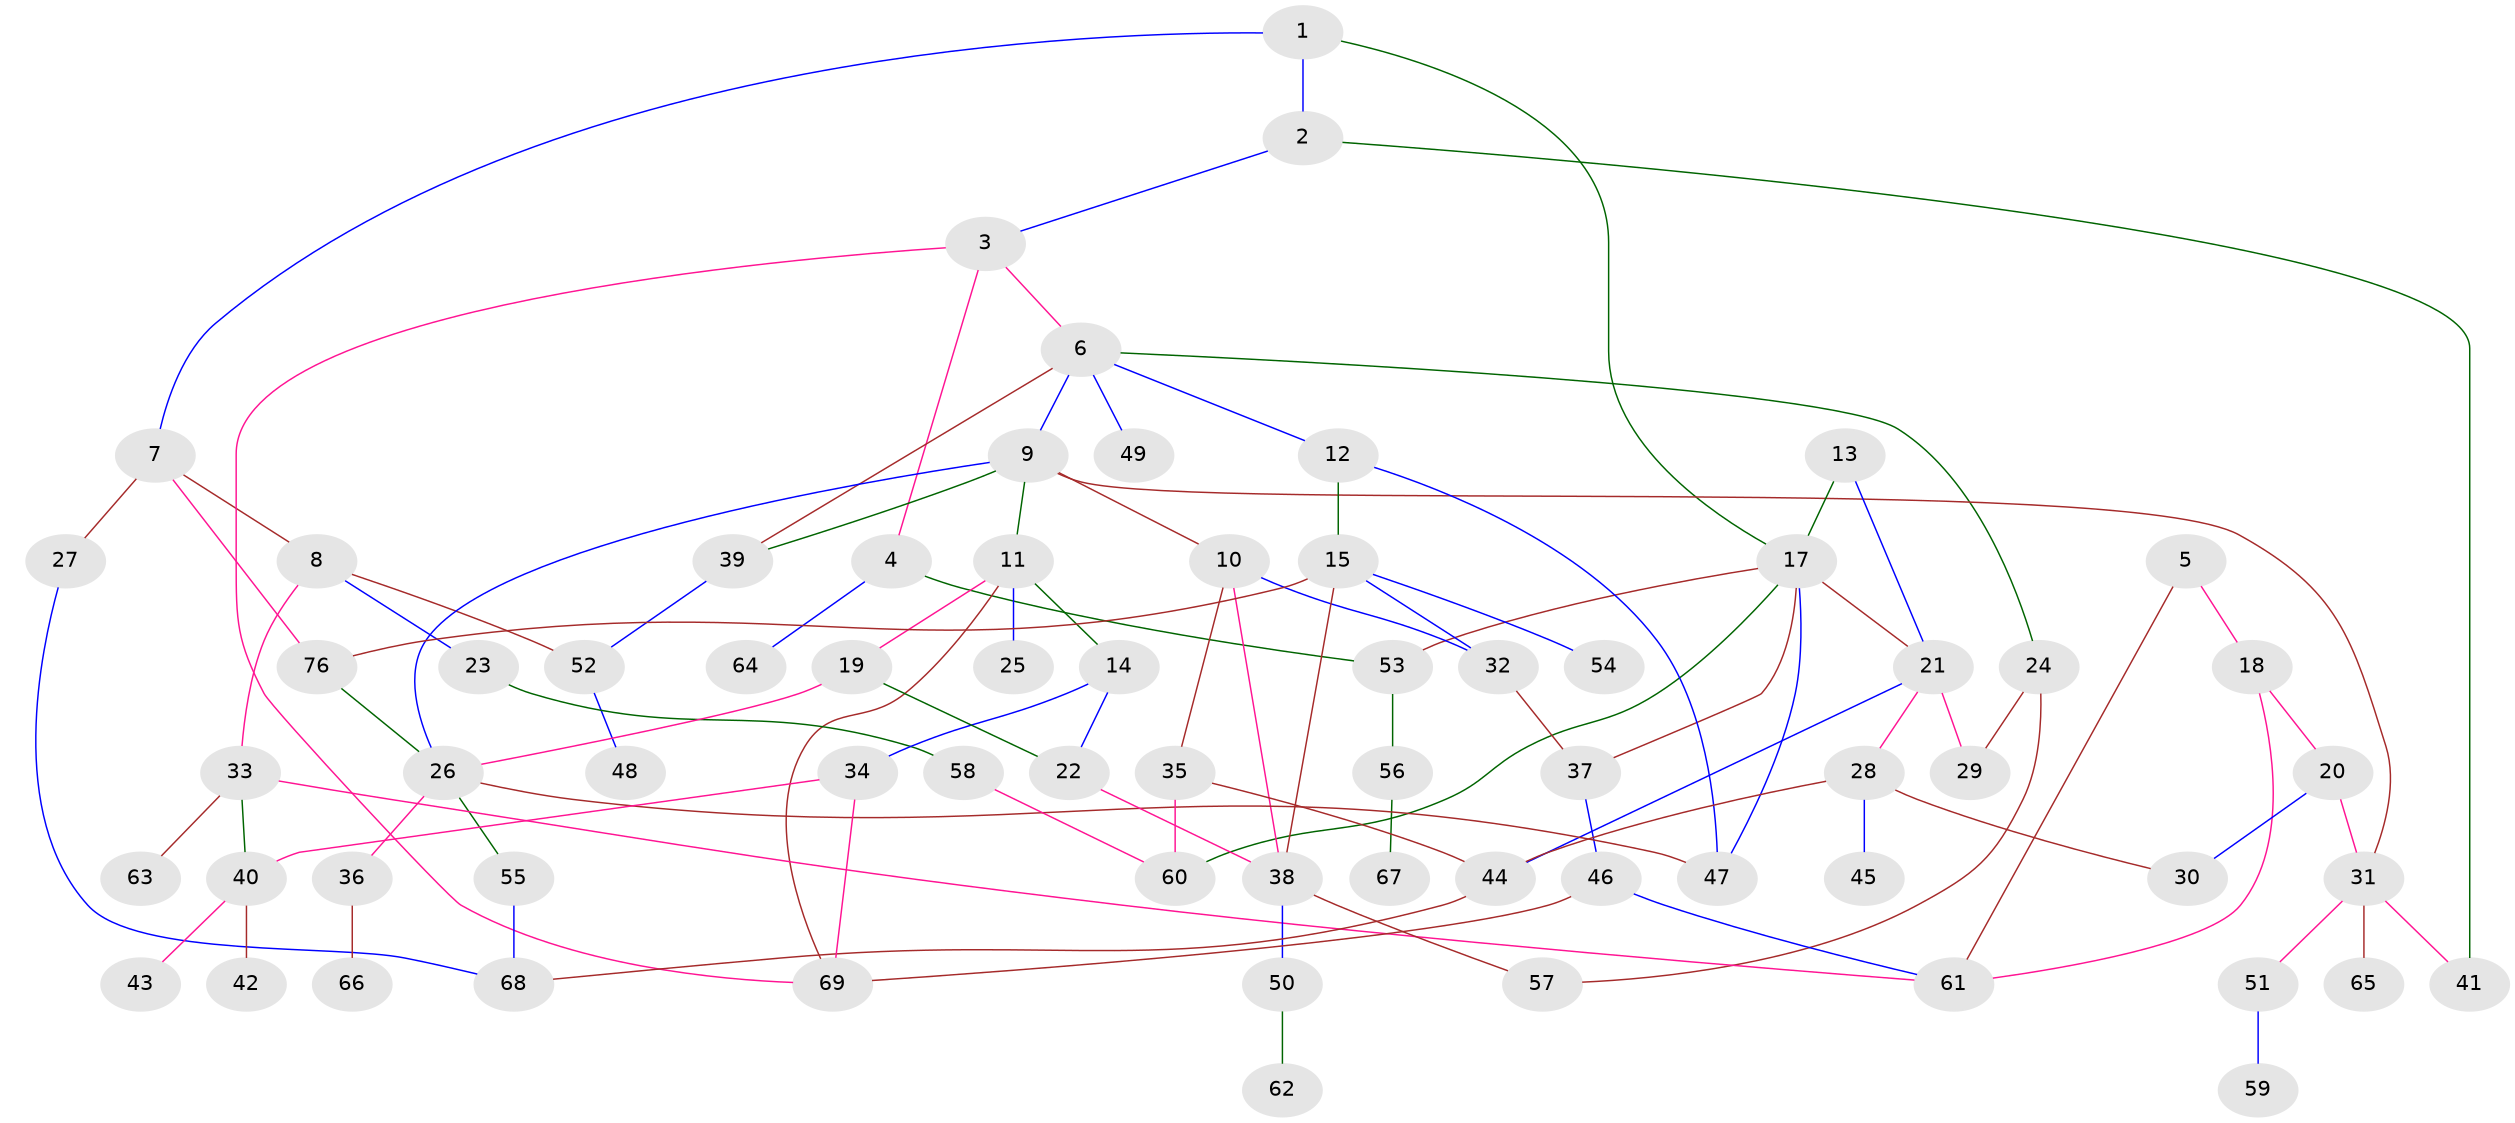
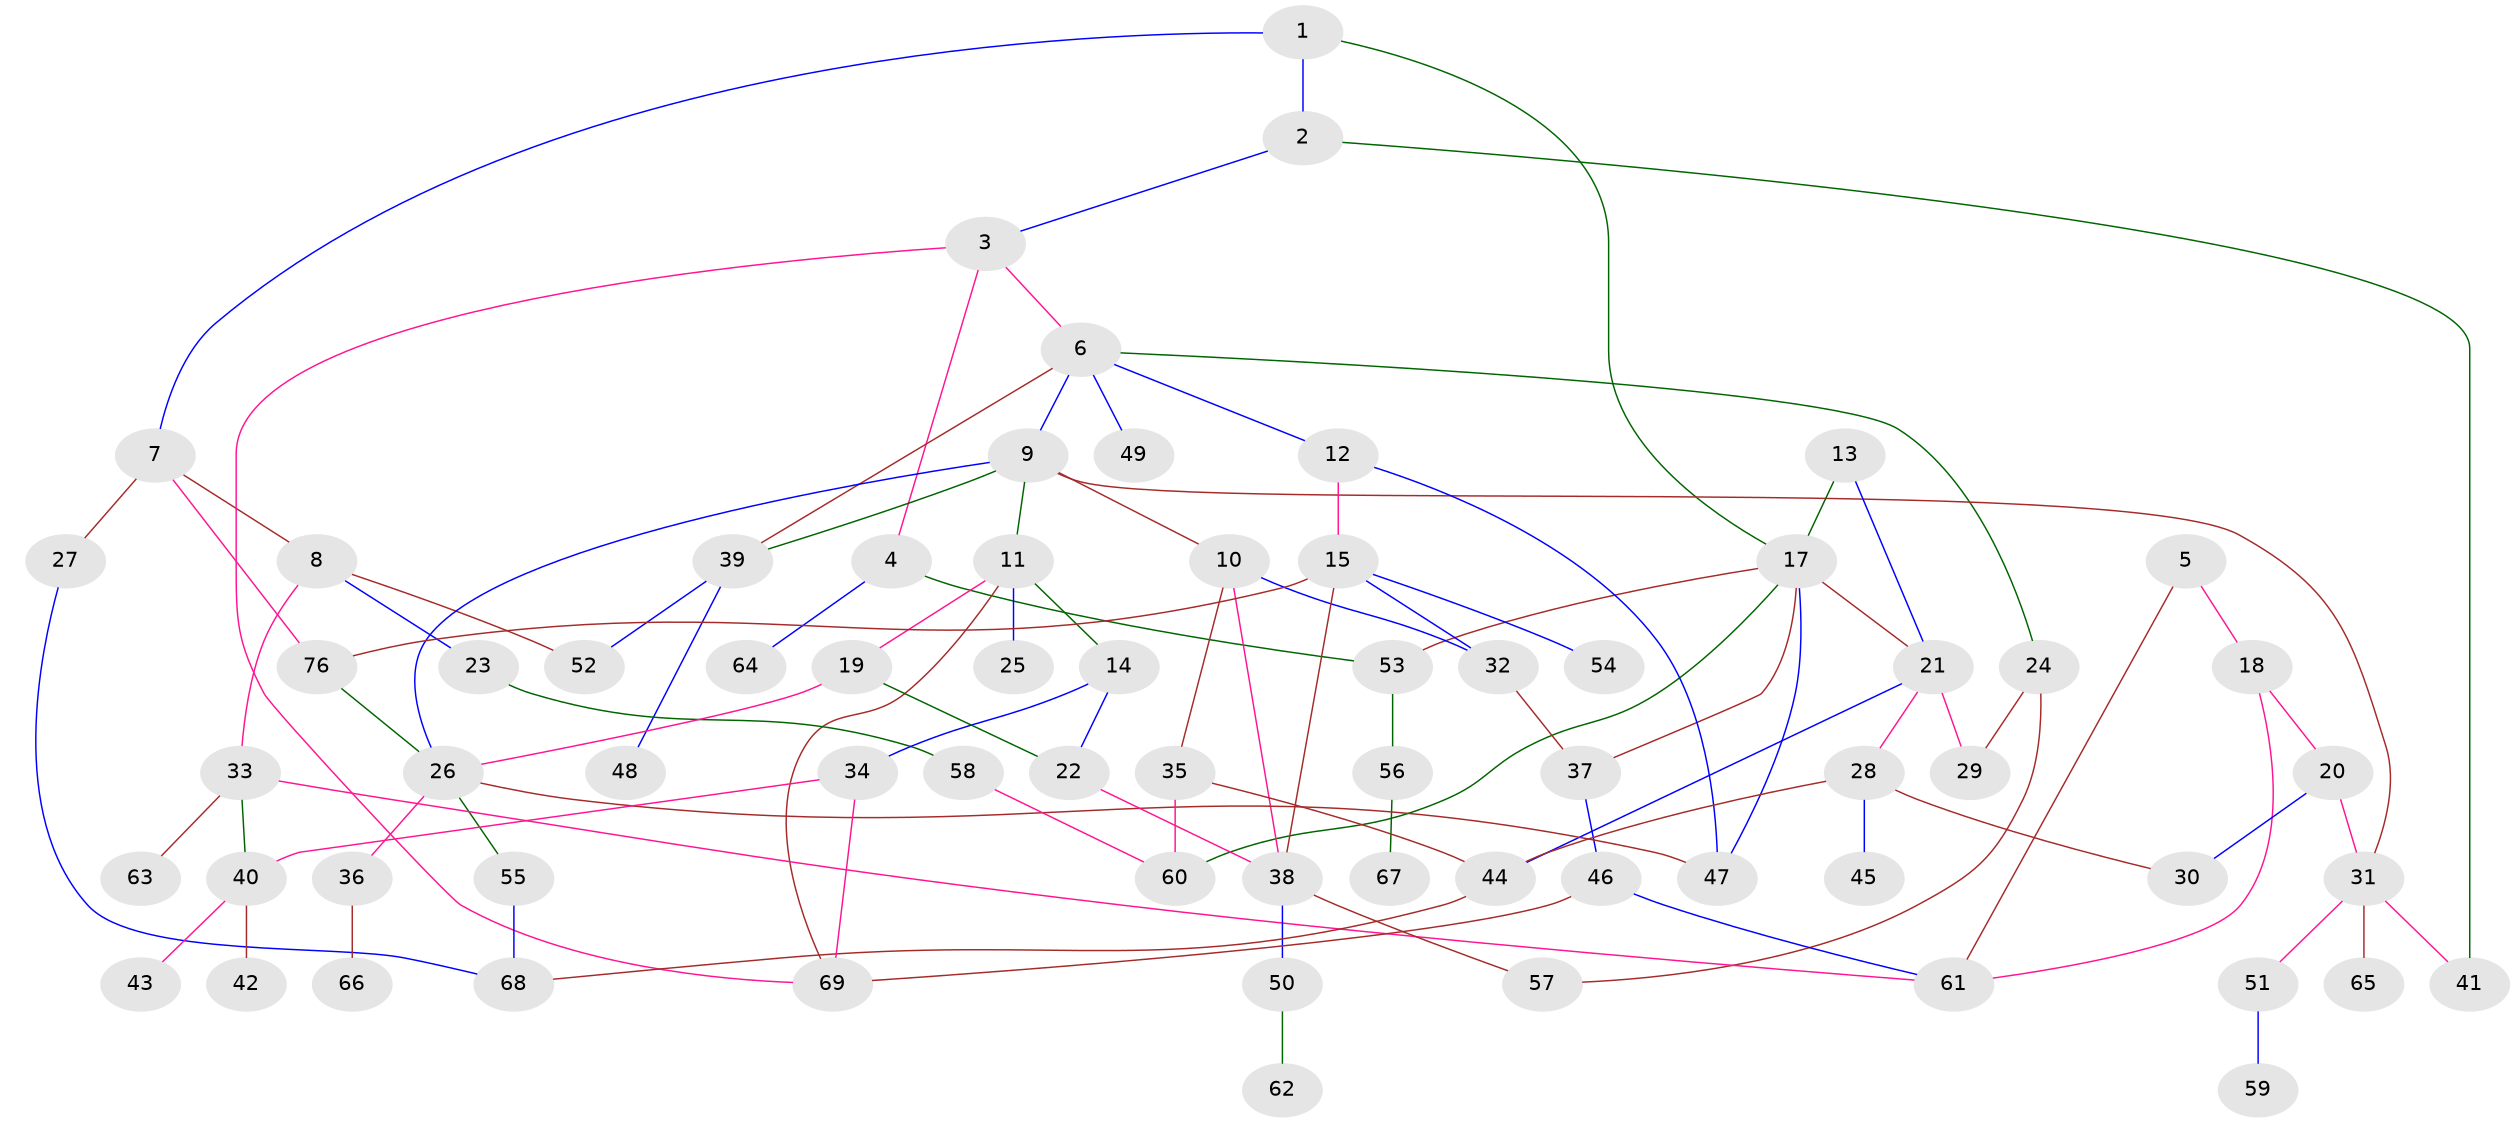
edge "12" -- "15": color darkgreen -> deeppink
edge "52" -- "48": now "39" -- "48"
